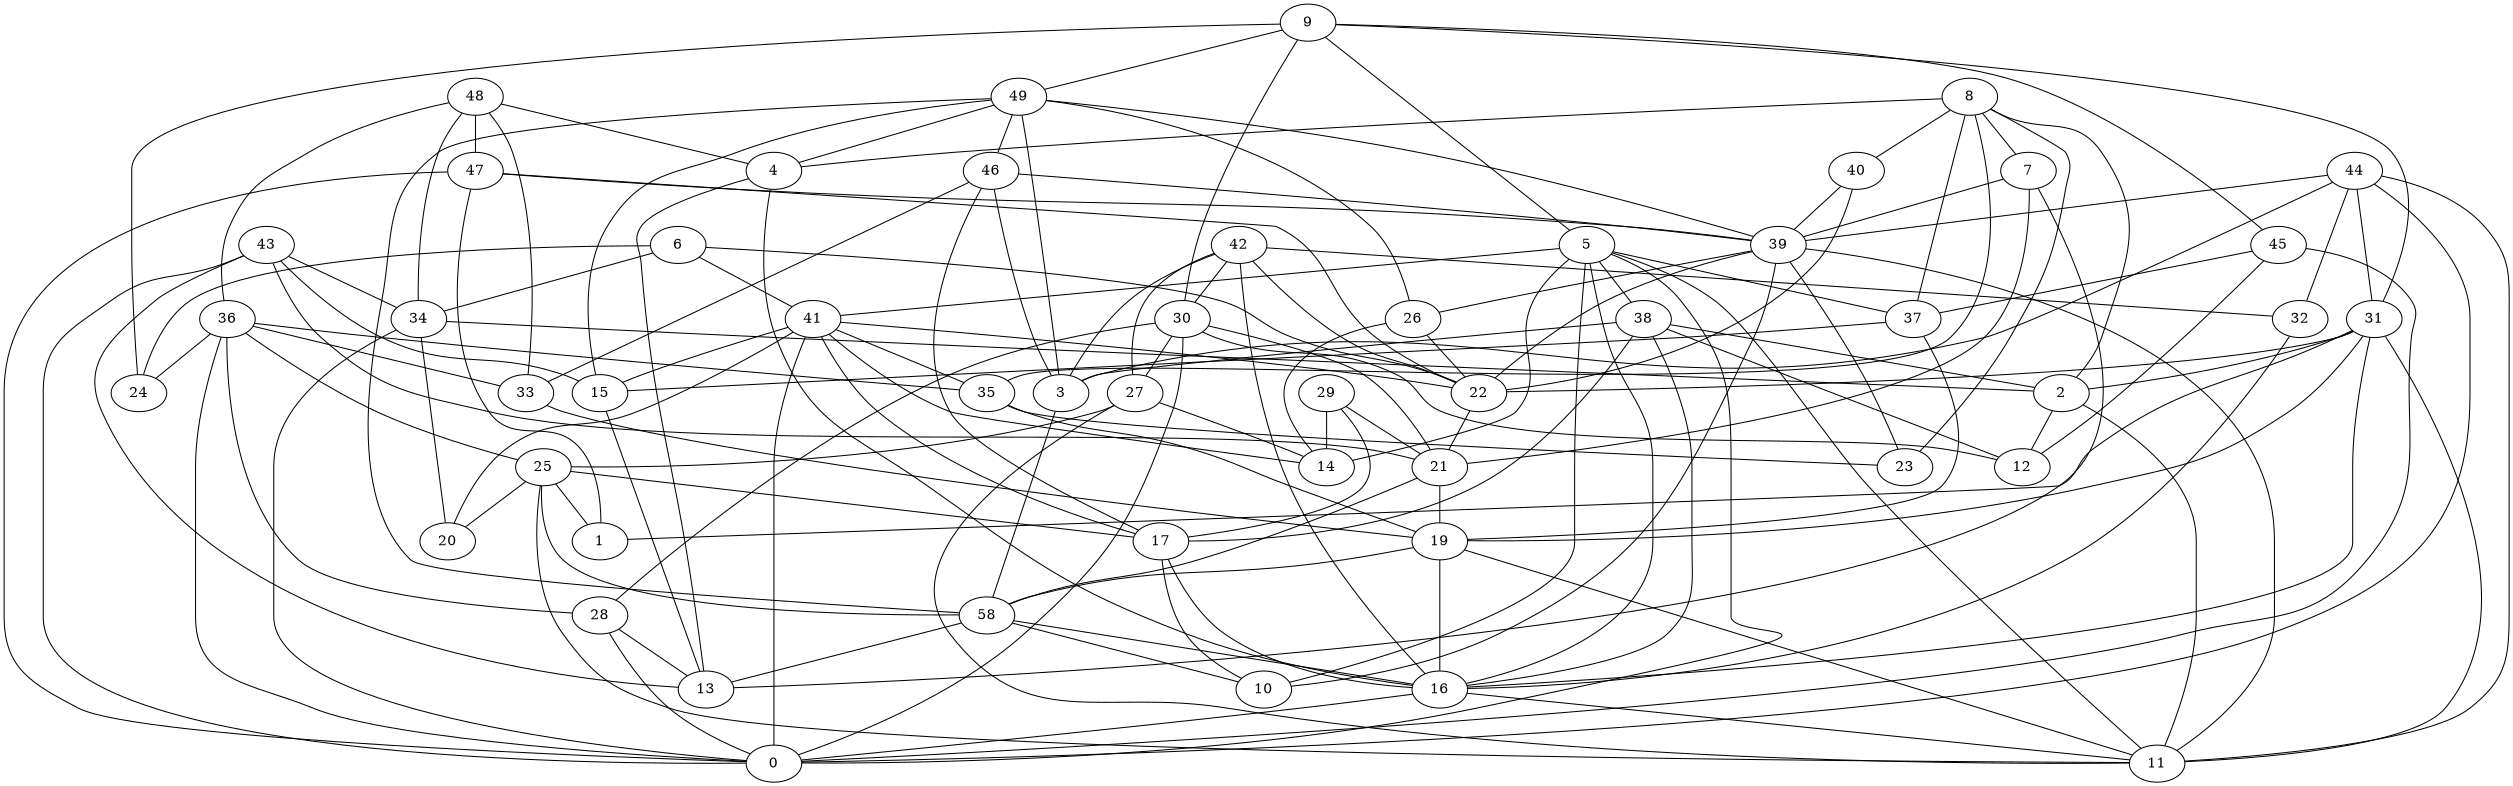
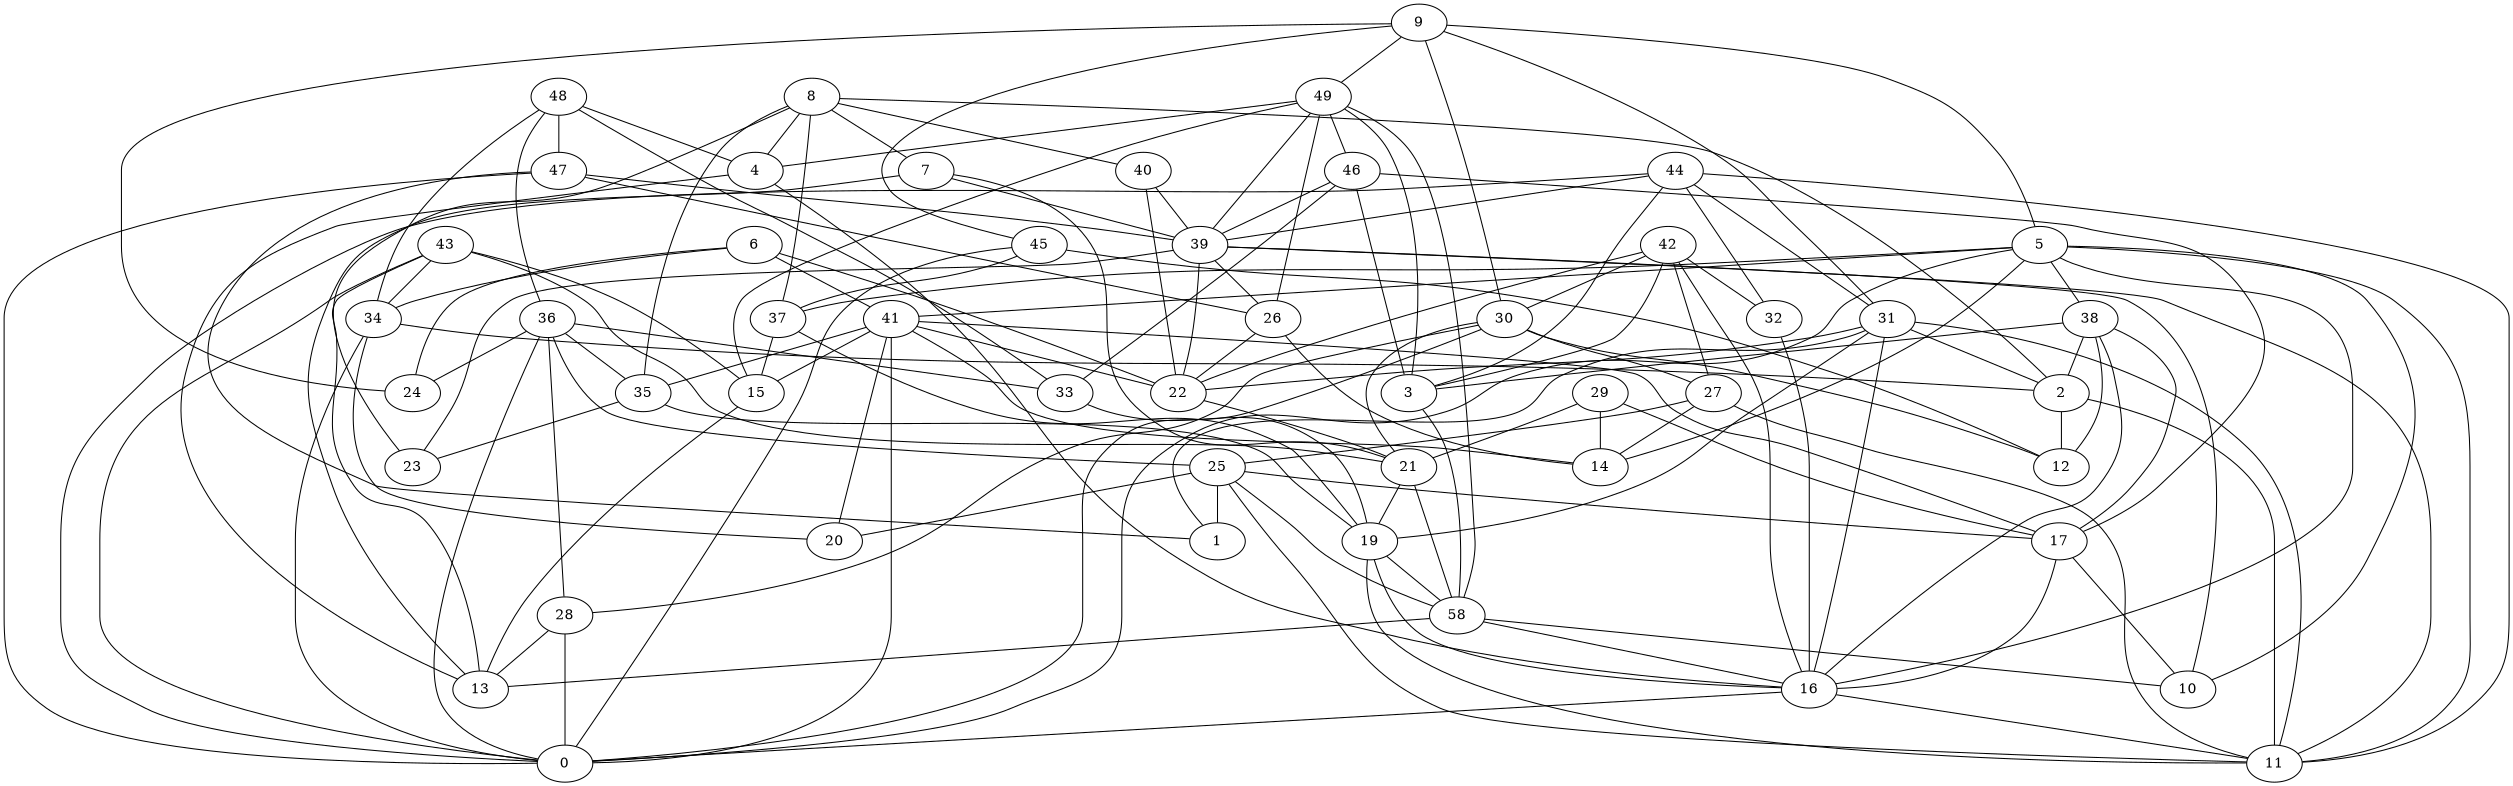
edge "47" -- "22": now "47" -- "26"
